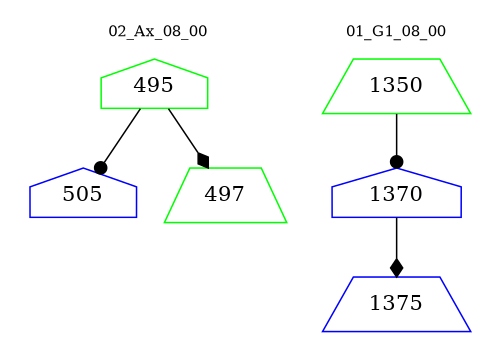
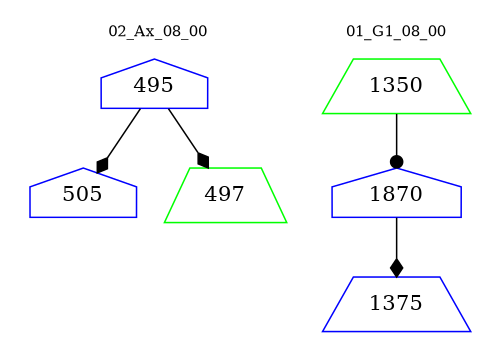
node "495": color green -> blue
edge "495" -> "505": arrowhead dot -> diamond
node "1370": label "1370" -> "1870"
